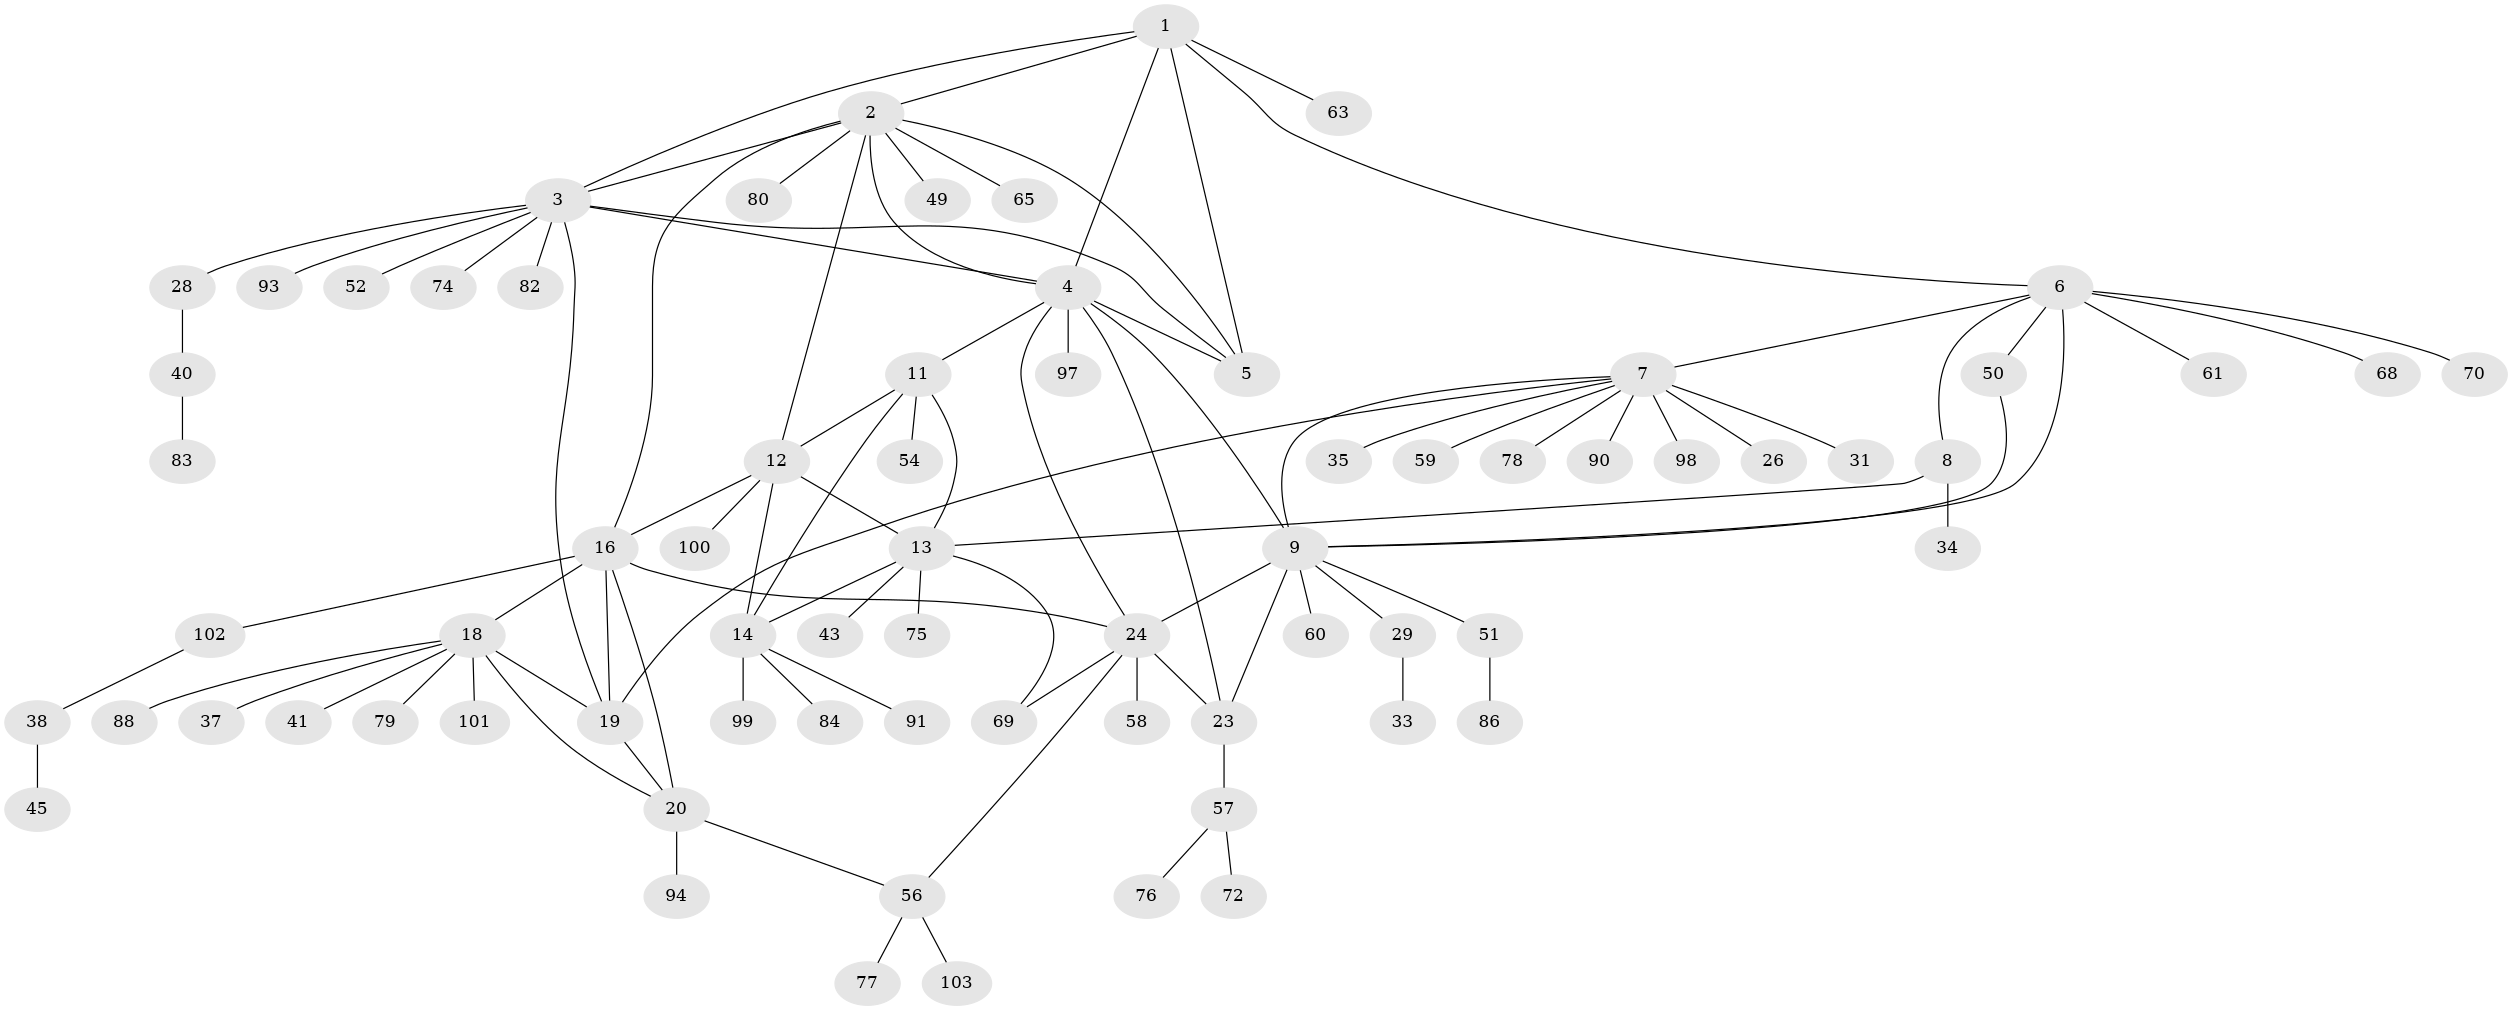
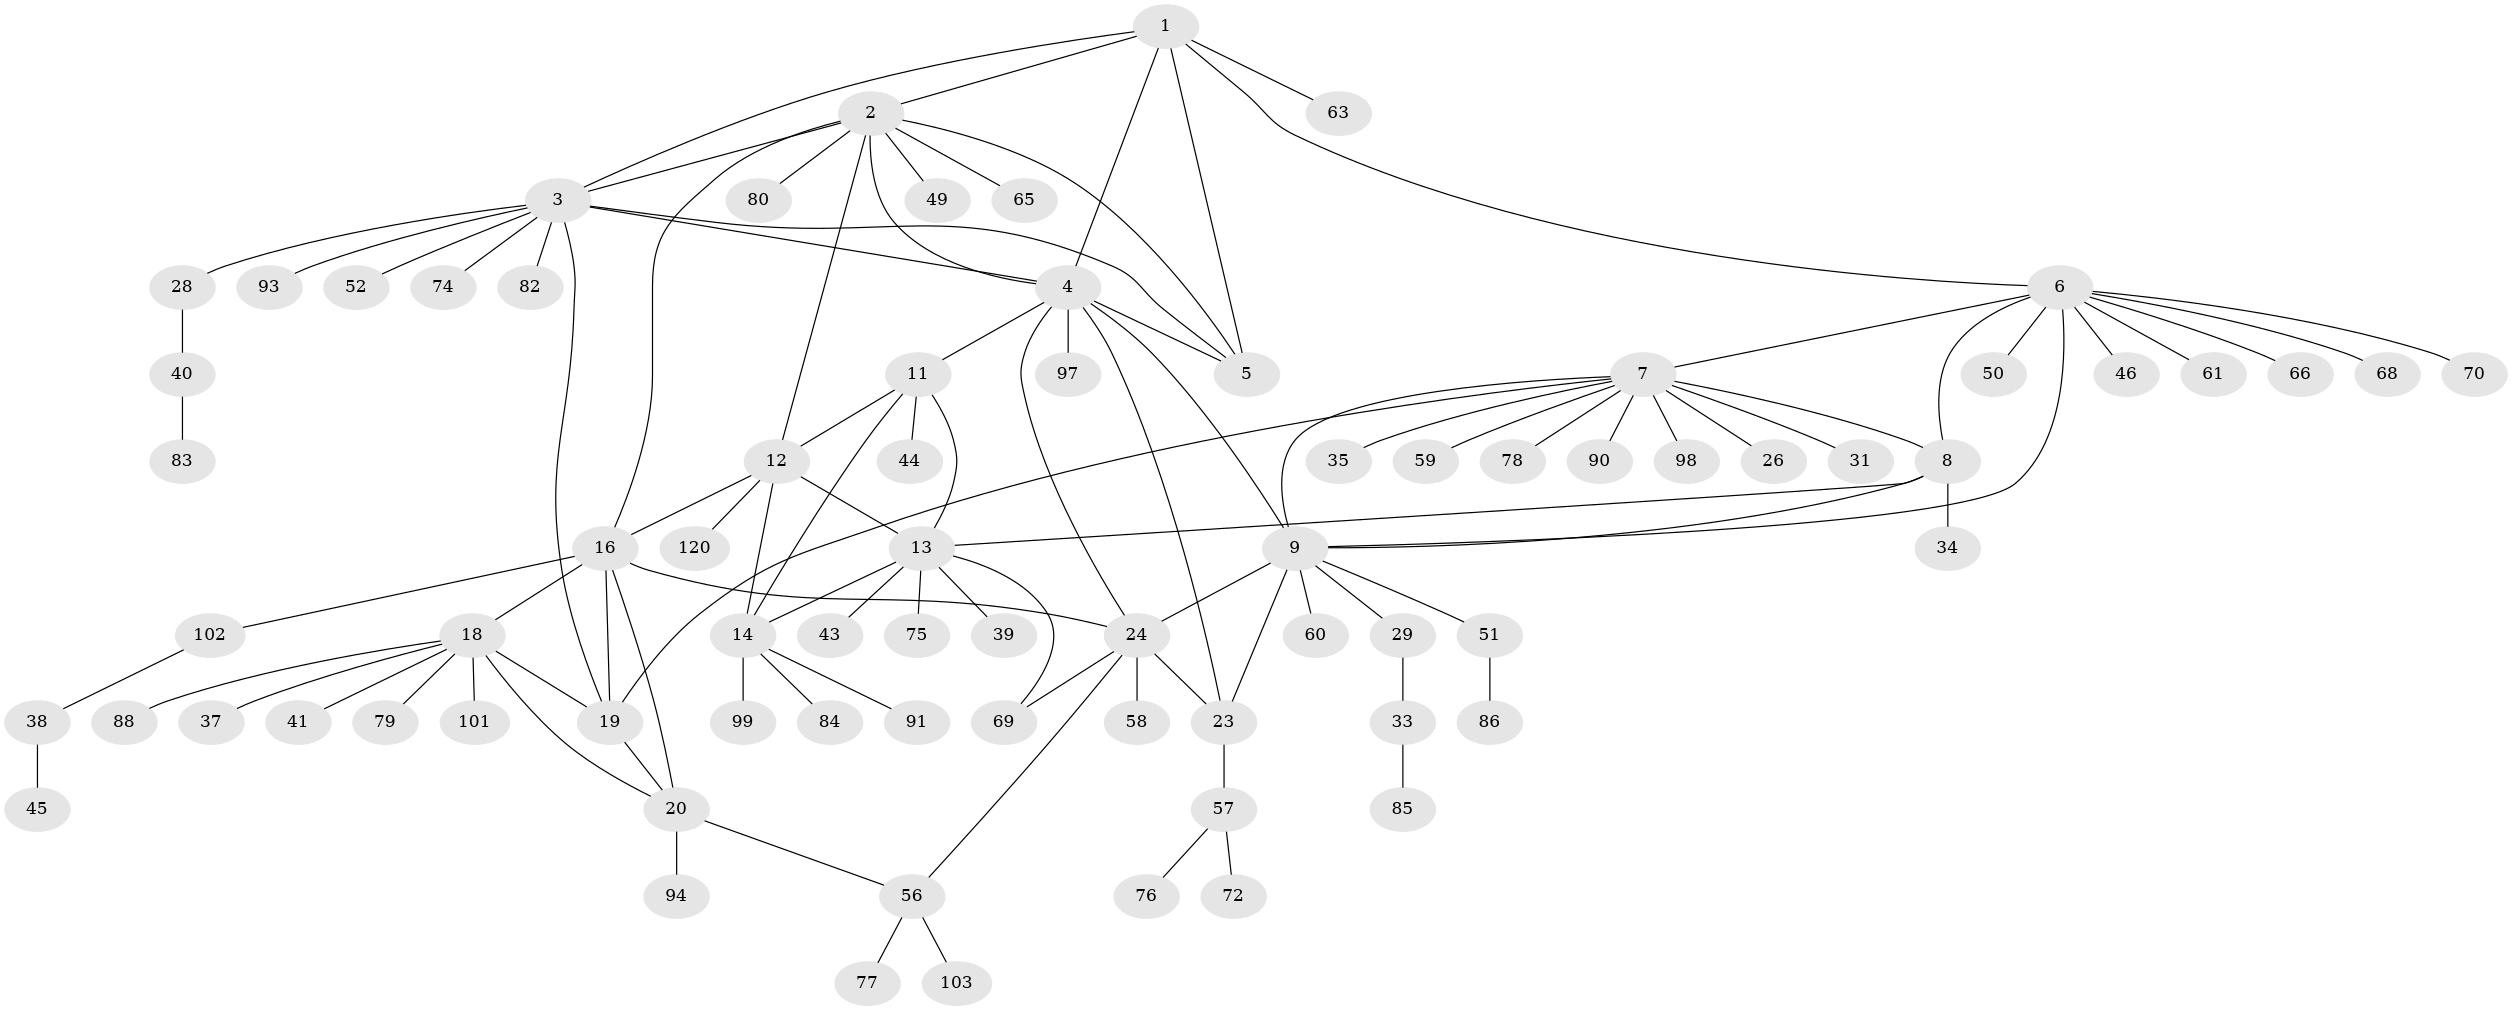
node "46": added
node "66": added
edge "7" -- "8": added
node "54": label "54" -> "44"
edge "50" -- "9": now "8" -- "9"
node "100": label "100" -> "120"
node "39": added
node "85": added
